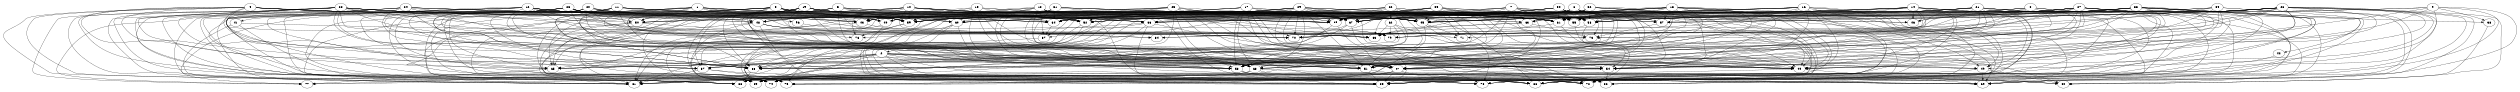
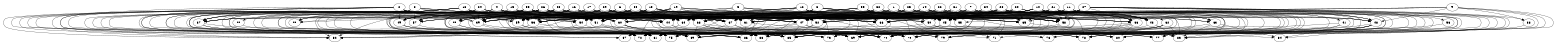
node "96": label "96" -> "56"
edge "87" -> "2": reversed
edge "21" -> "69": removed
